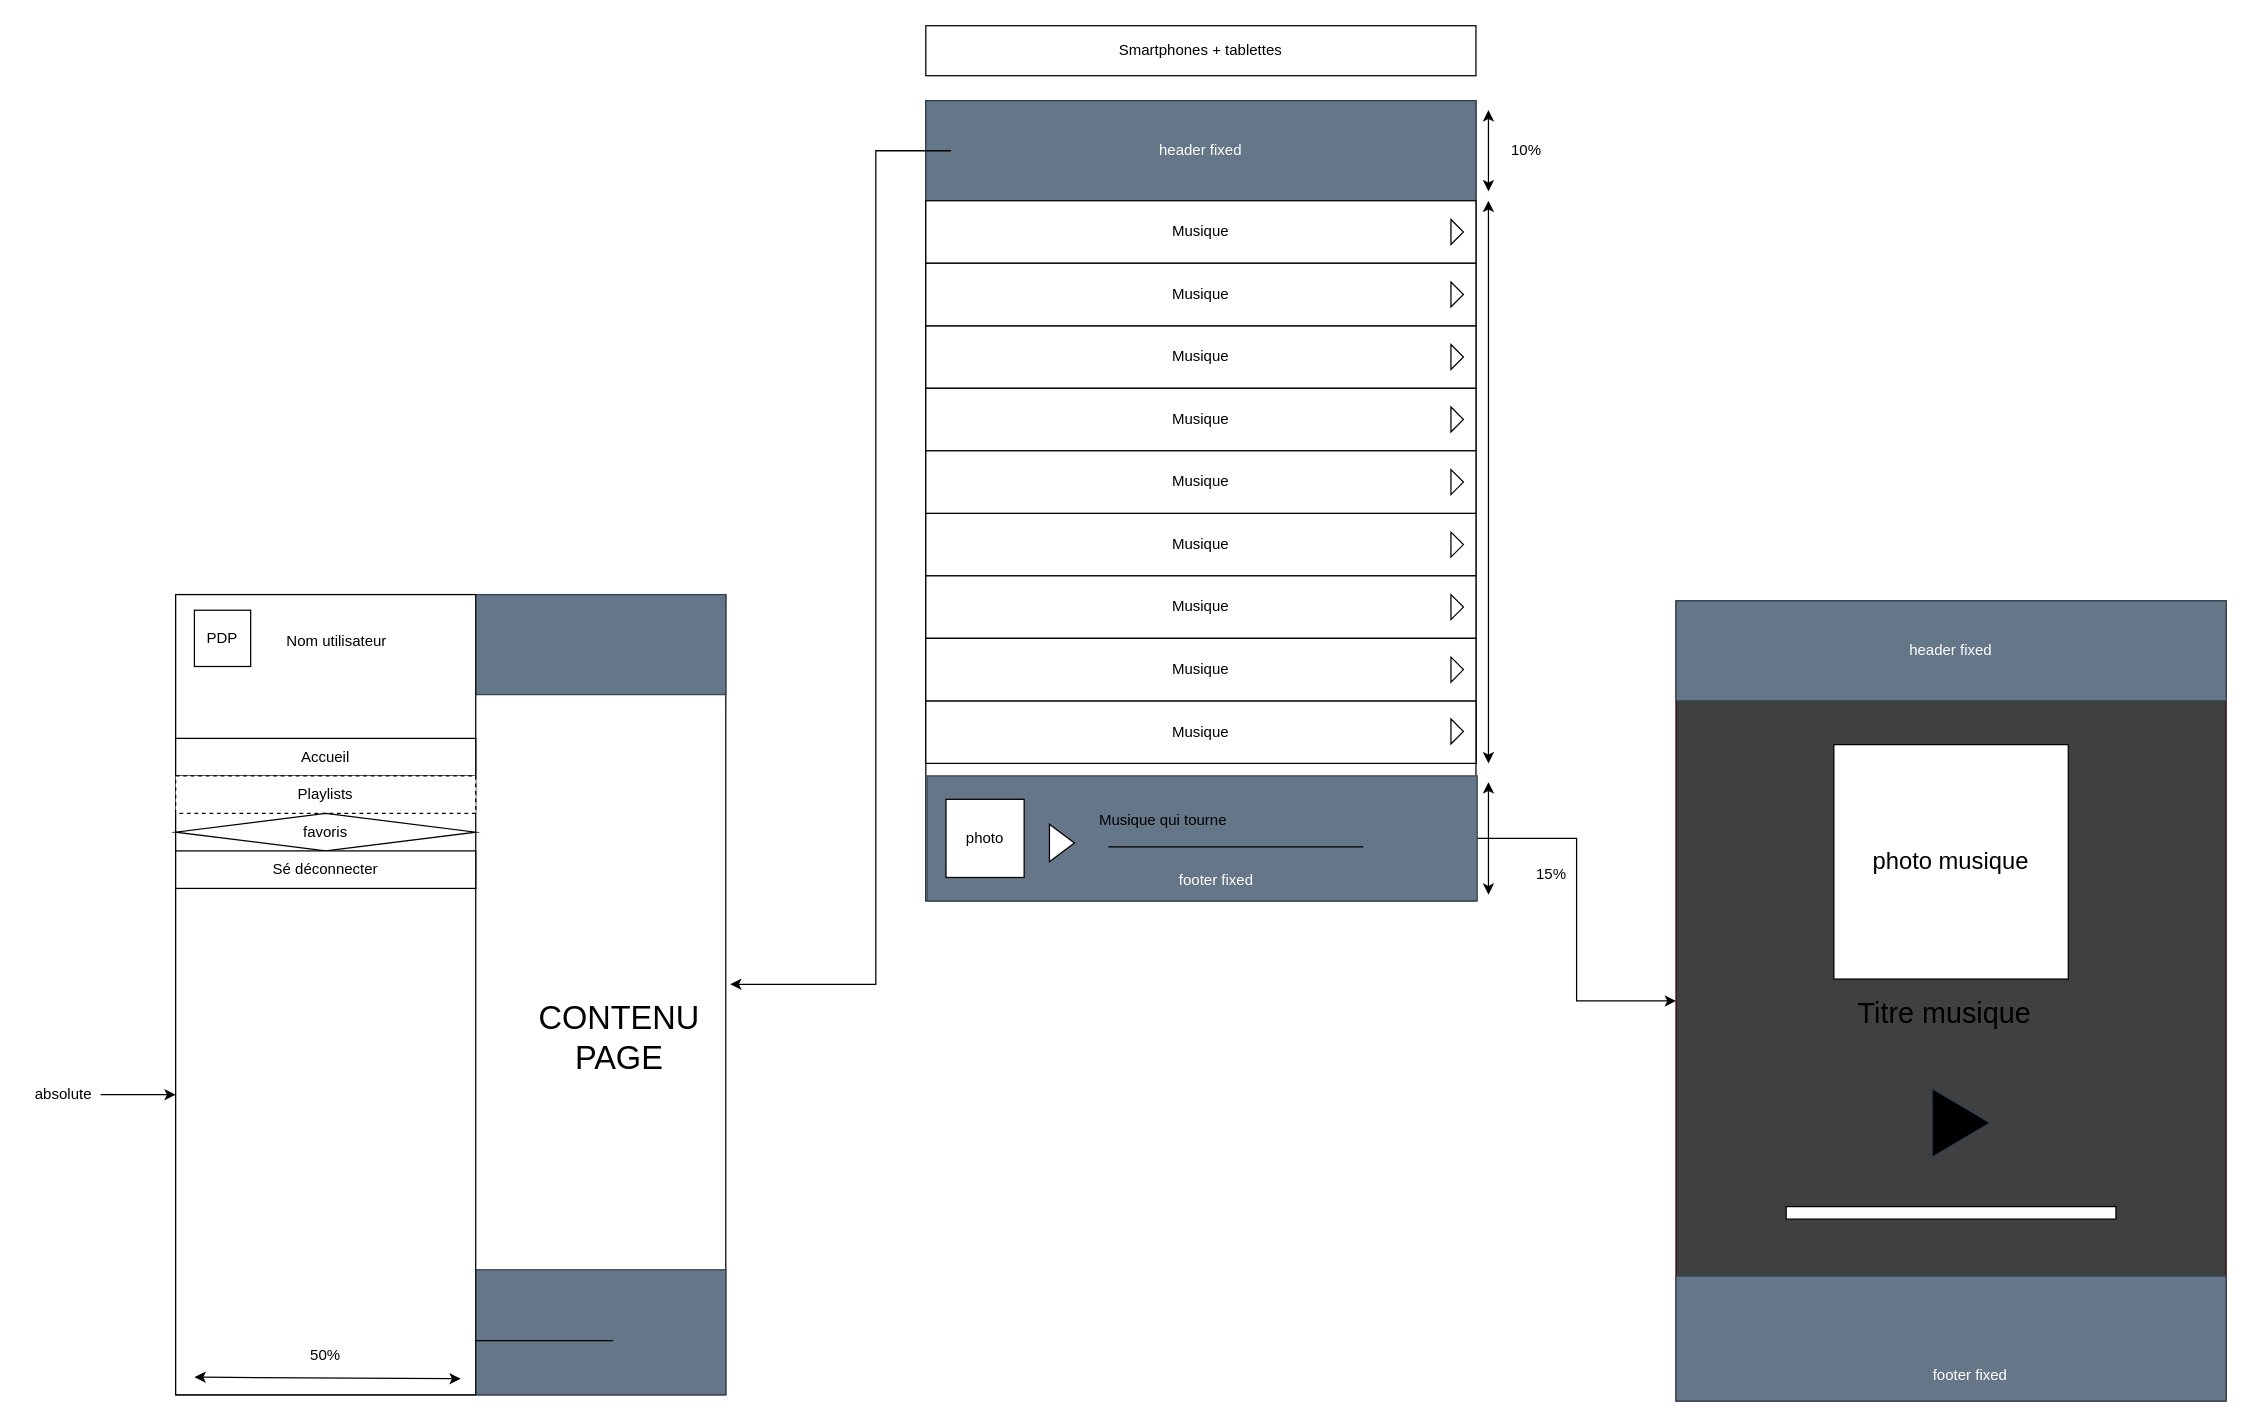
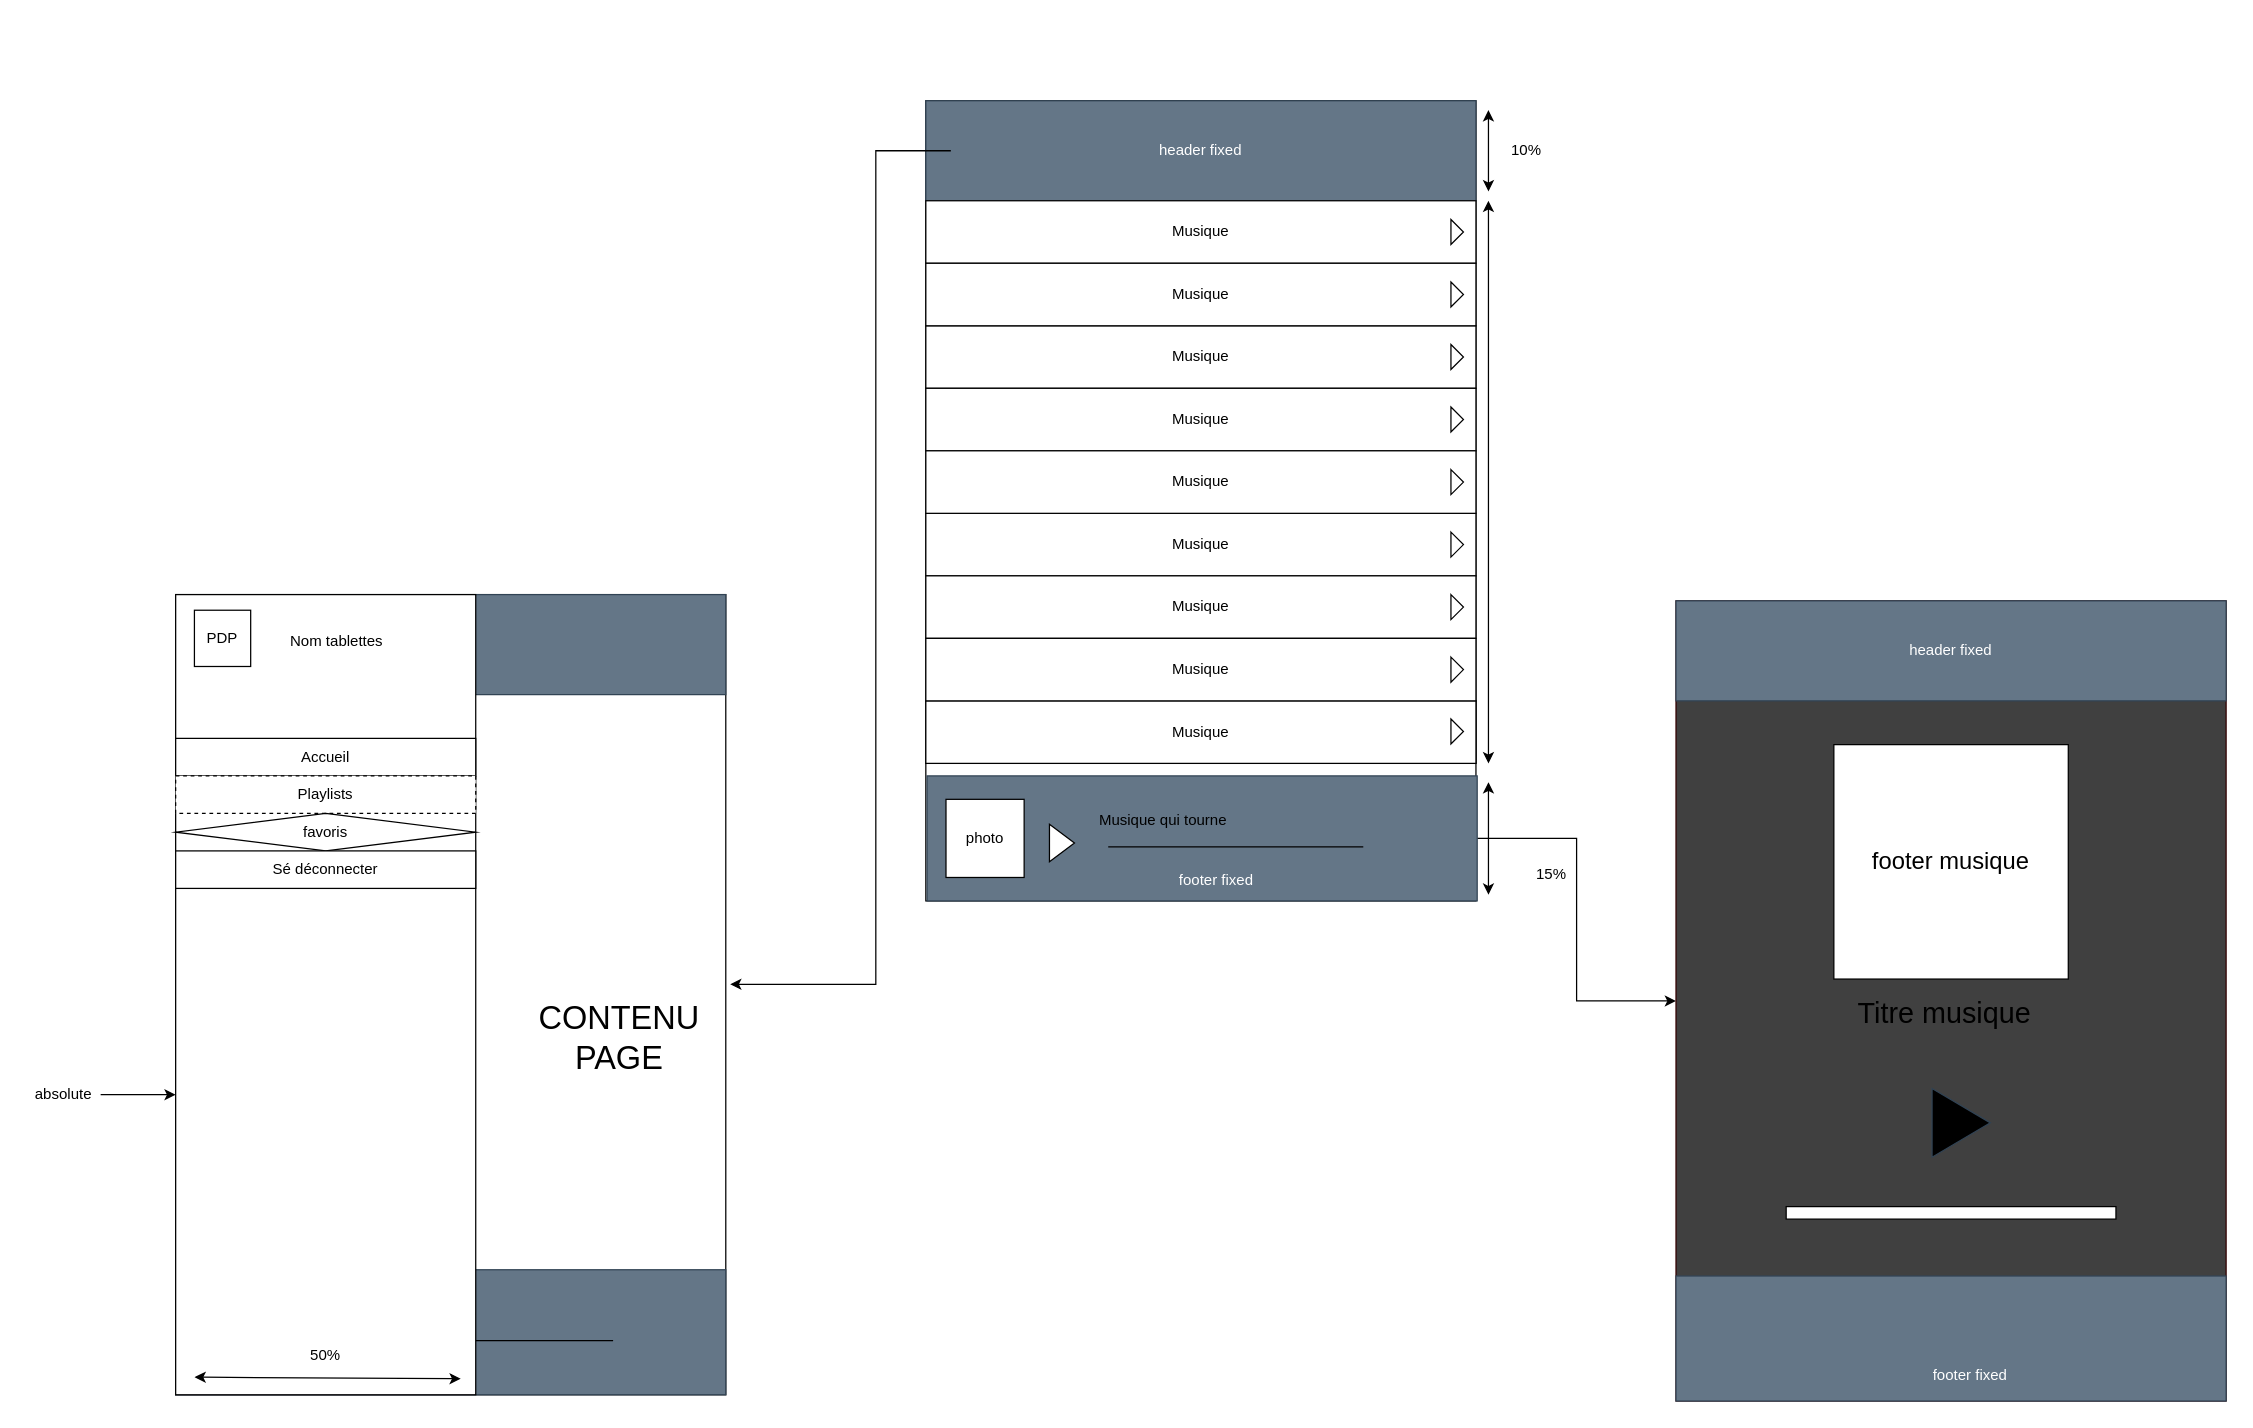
node "Smartphones + tablettes": removed
node "Nom utilisateur": label "Nom utilisateur" -> "Nom tablettes"
node "photo musique": label "photo musique" -> "footer musique"
